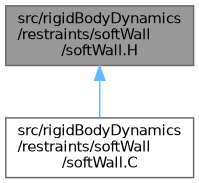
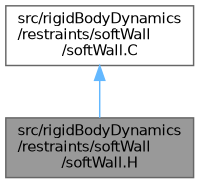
edge "src/rigidBodyDynamics /restraints/softWall /softWall.C" -> "src/rigidBodyDynamics /restraints/softWall /softWall.H": reversed
